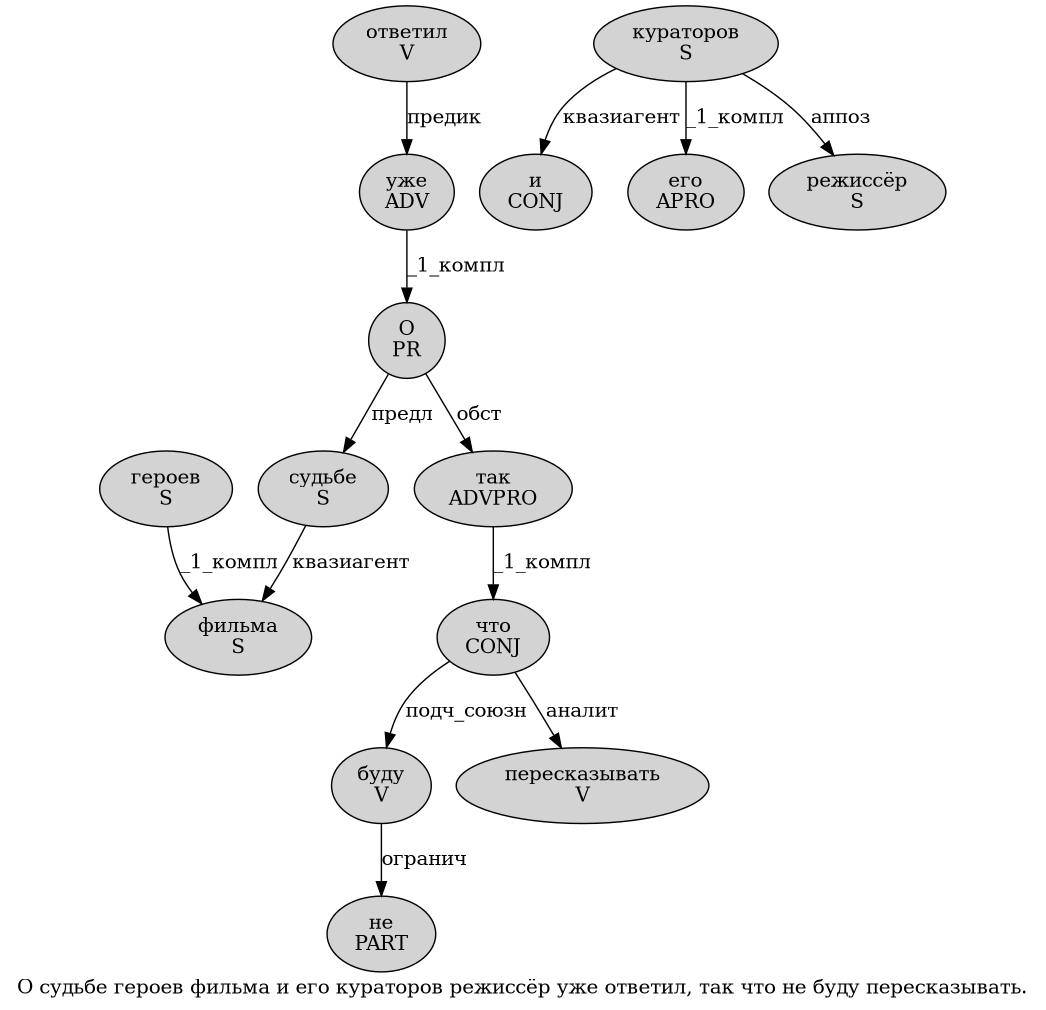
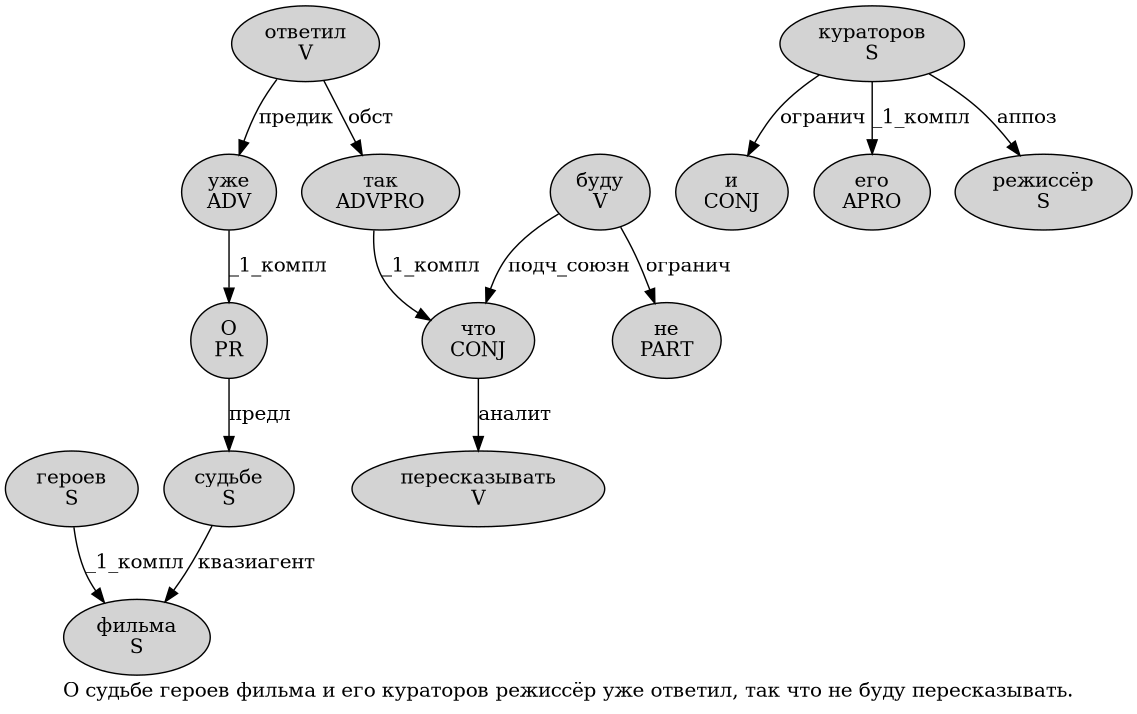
edge "кураторов S" -> "и CONJ": label "квазиагент" -> "огранич"
edge "О PR" -> "так ADVPRO": now "ответил V" -> "так ADVPRO"
edge "что CONJ" -> "буду V": reversed
